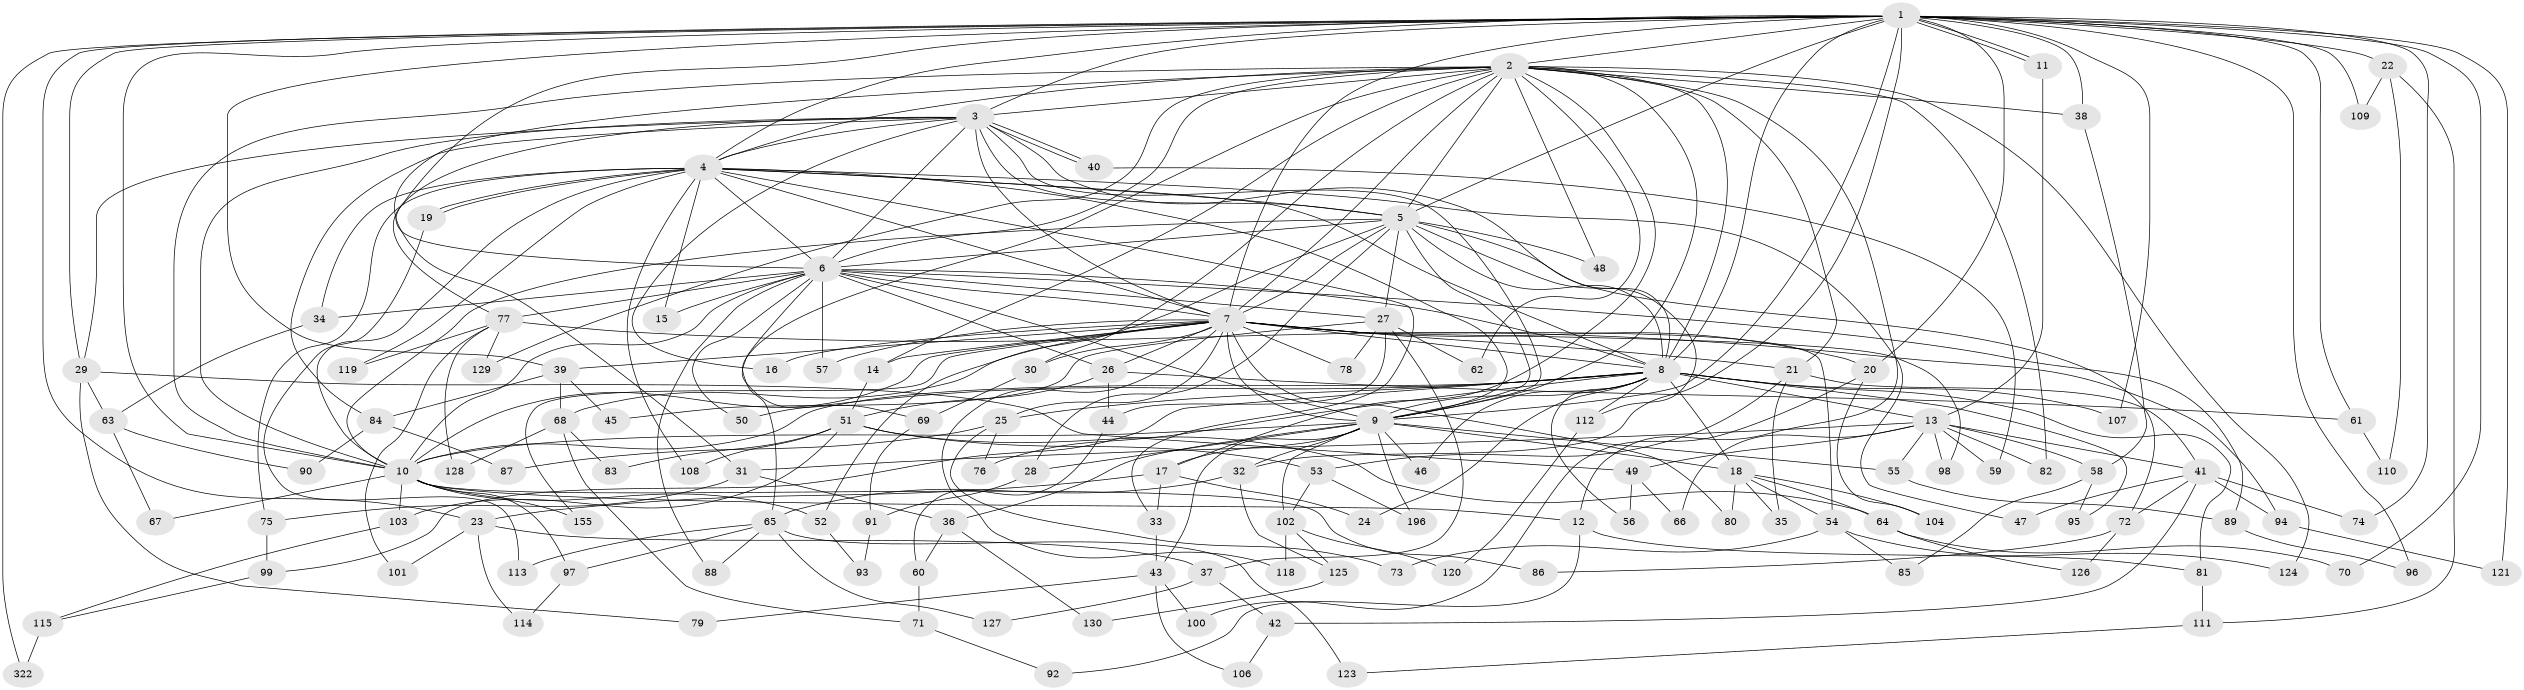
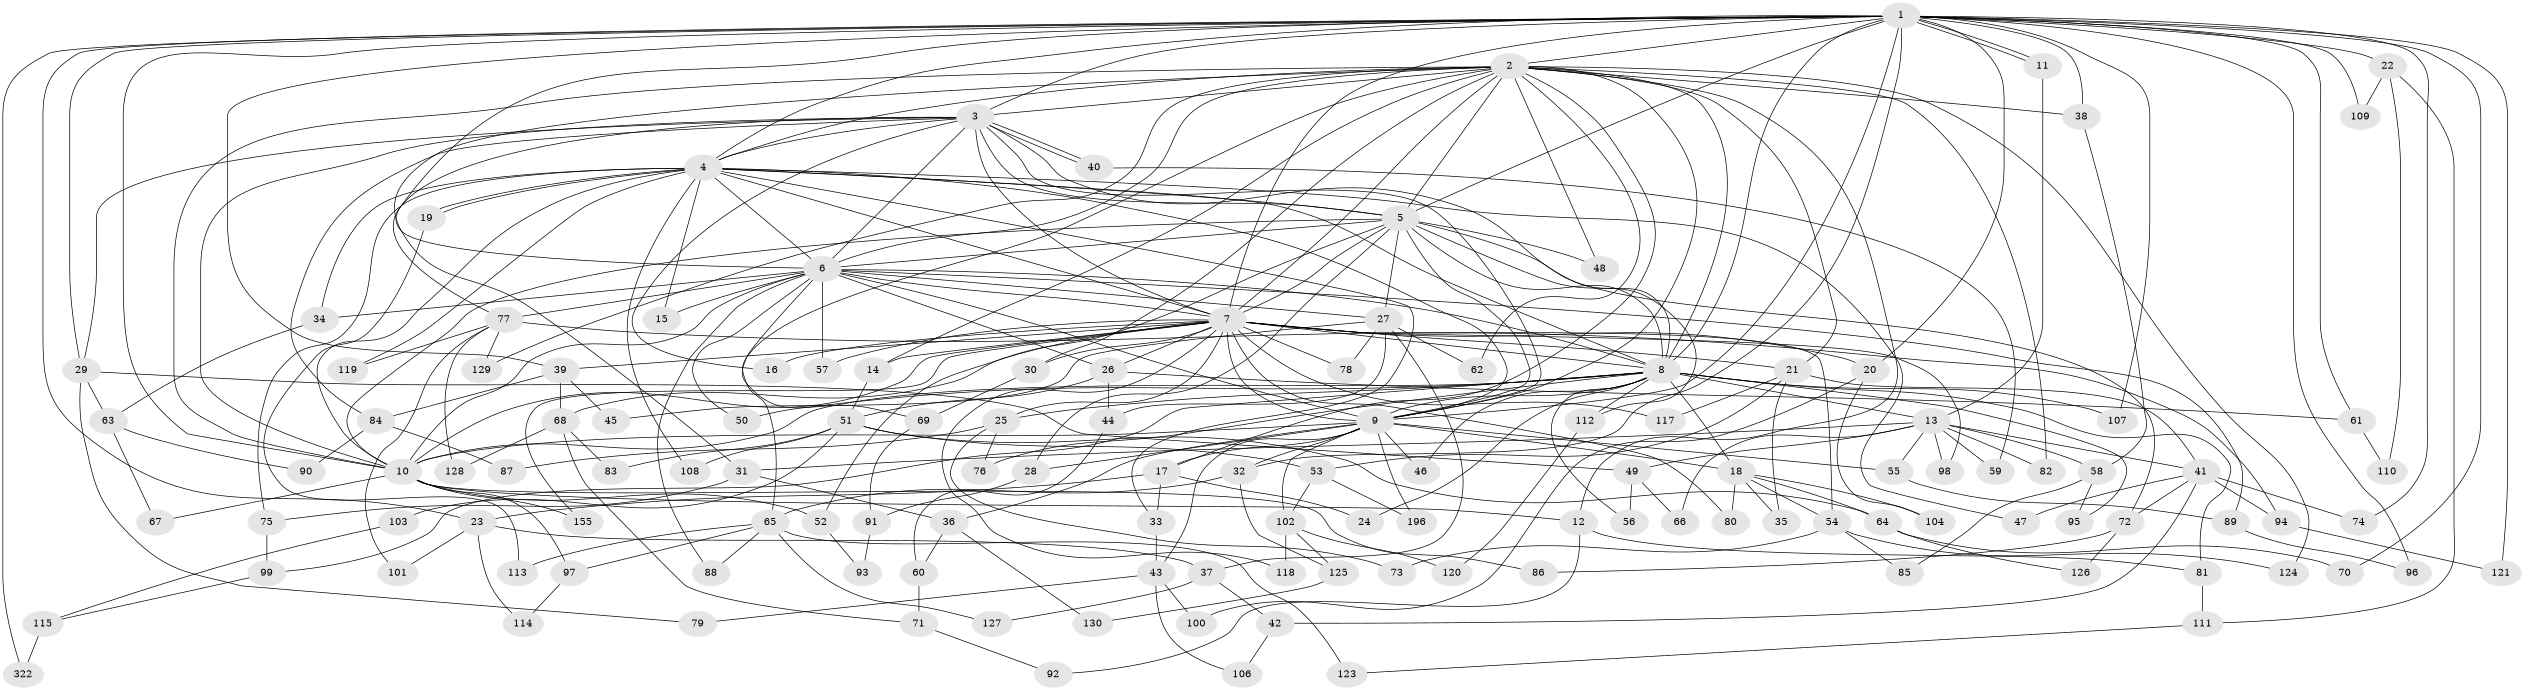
node "117": added
edge "10" -- "103": removed
